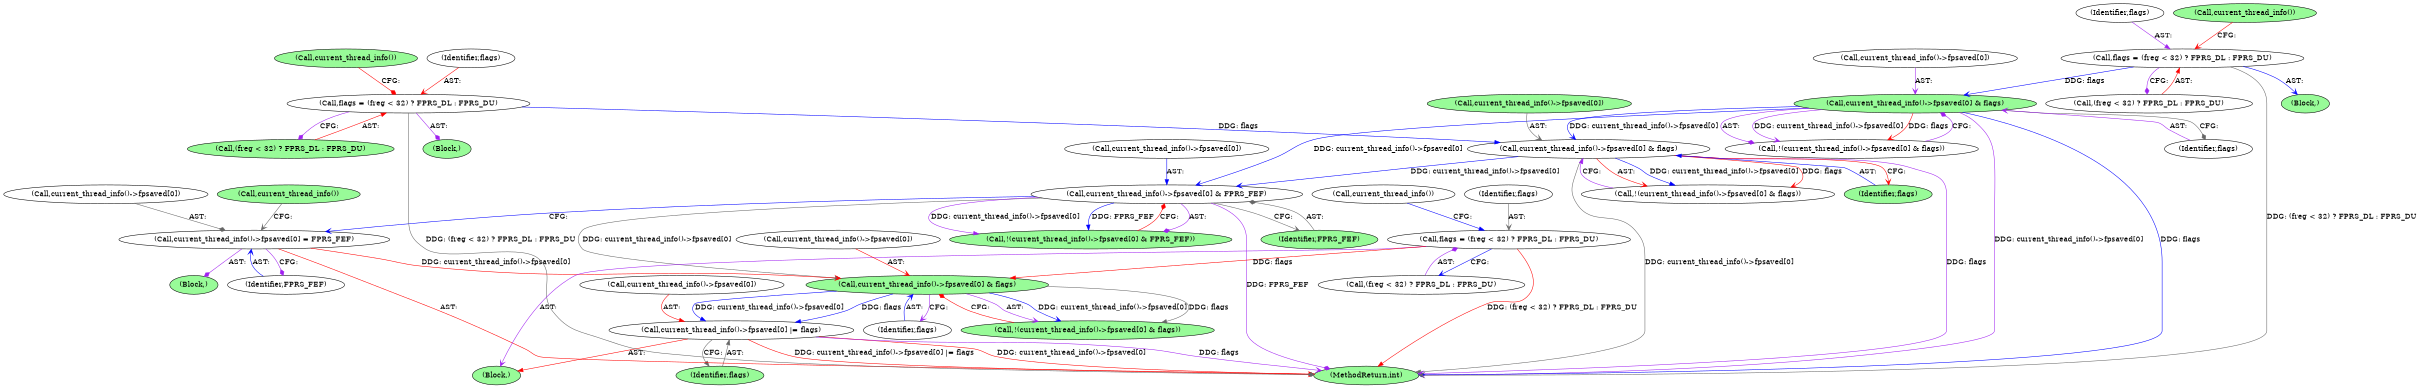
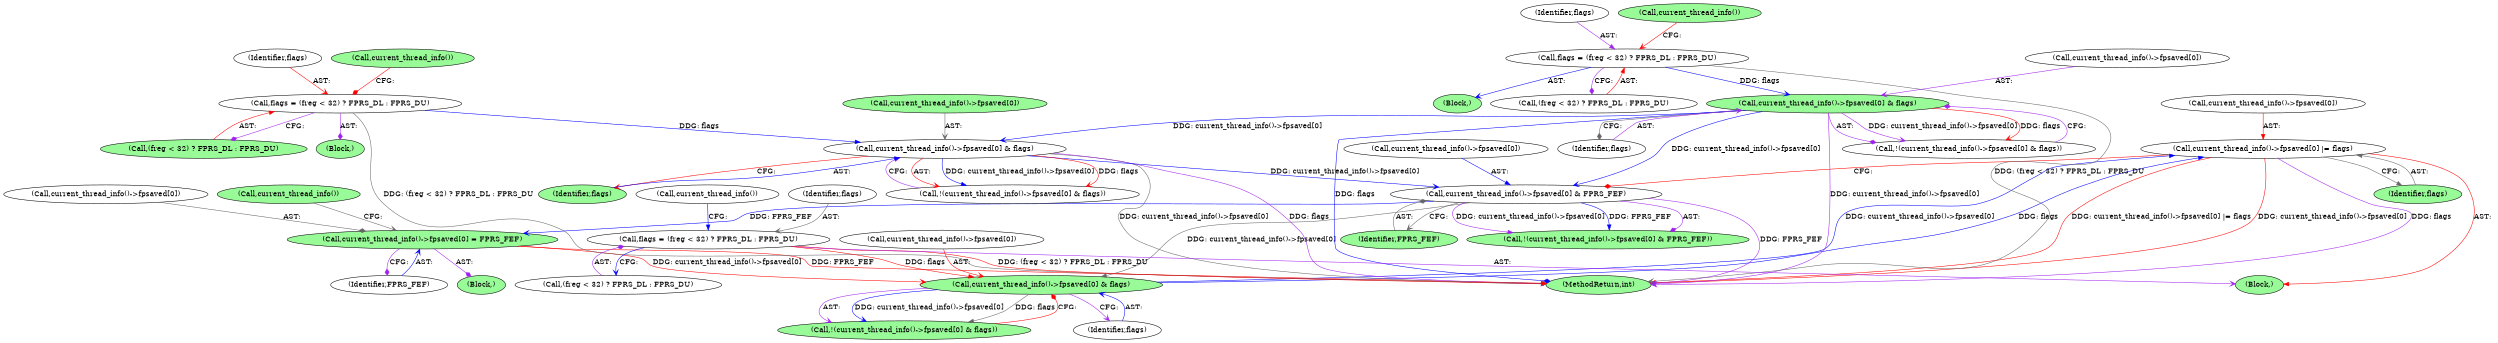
edge "(Call,current_thread_info()->fpsaved[0] & FPRS_FEF)" -> "(Call,current_thread_info()->fpsaved[0] = FPRS_FEF)": label "CFG: " -> "DDG: FPRS_FEF"
edge "(Call,!(current_thread_info()->fpsaved[0] & FPRS_FEF))" -> "(Call,current_thread_info()->fpsaved[0] & FPRS_FEF)": now "(Call,current_thread_info()->fpsaved[0] |= flags)" -> "(Call,current_thread_info()->fpsaved[0] & FPRS_FEF)"
node "(Call,current_thread_info()->fpsaved[0] = FPRS_FEF)": fillcolor white -> palegreen
edge "(Call,current_thread_info()->fpsaved[0] = FPRS_FEF)" -> "(MethodReturn,int)": label "AST: " -> "DDG: FPRS_FEF"
